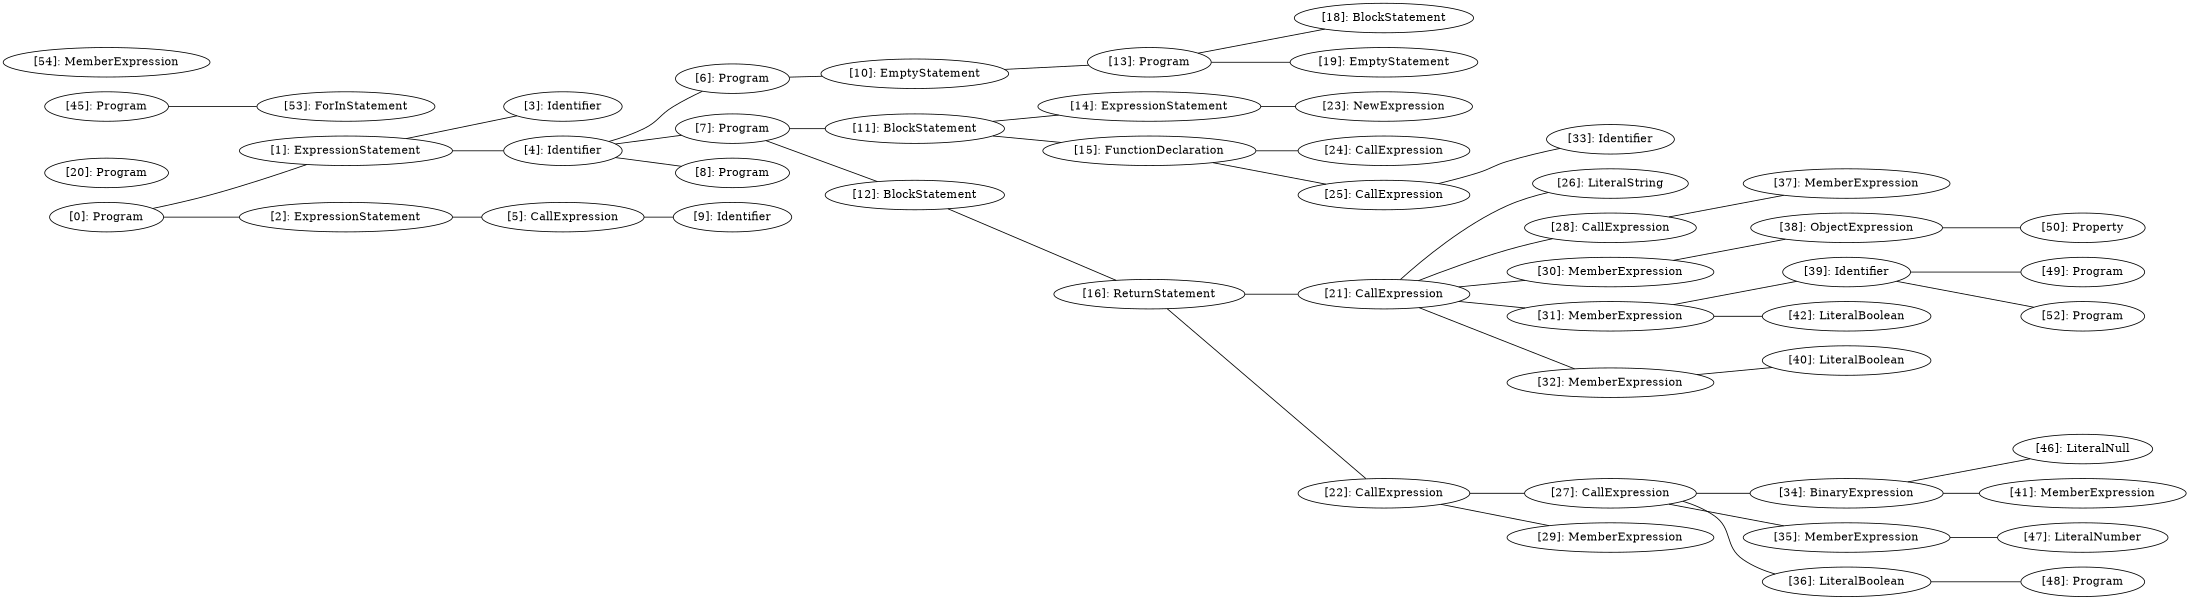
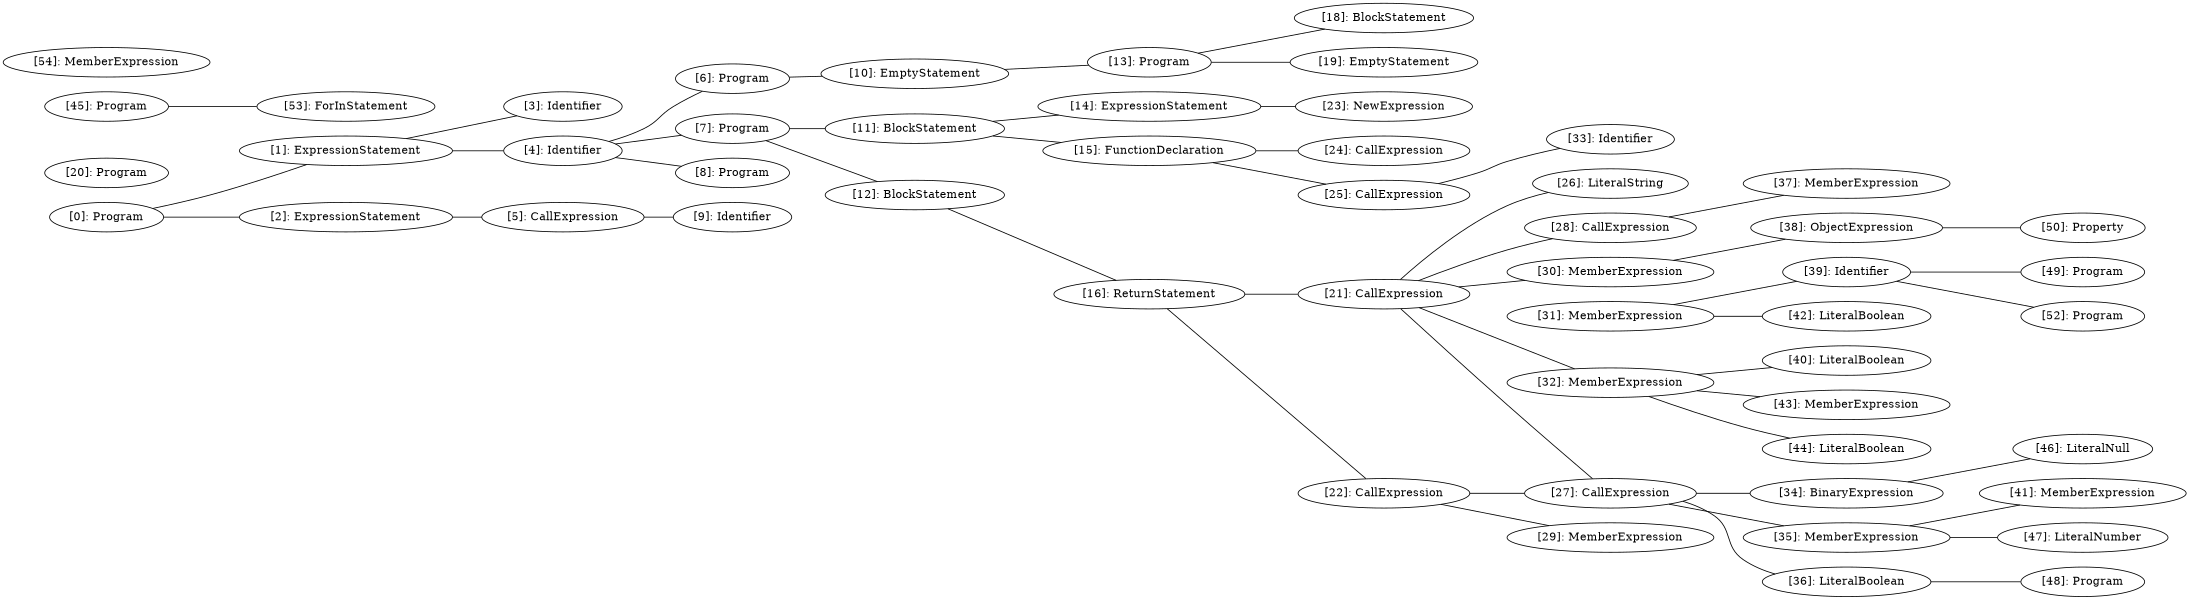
edge "[21]: CallExpression" -- "[31]: MemberExpression": now "[21]: CallExpression" -- "[27]: CallExpression"
node "[43]: MemberExpression": added
node "[44]: LiteralBoolean": added
edge "[34]: BinaryExpression" -- "[41]: MemberExpression": now "[35]: MemberExpression" -- "[41]: MemberExpression"
